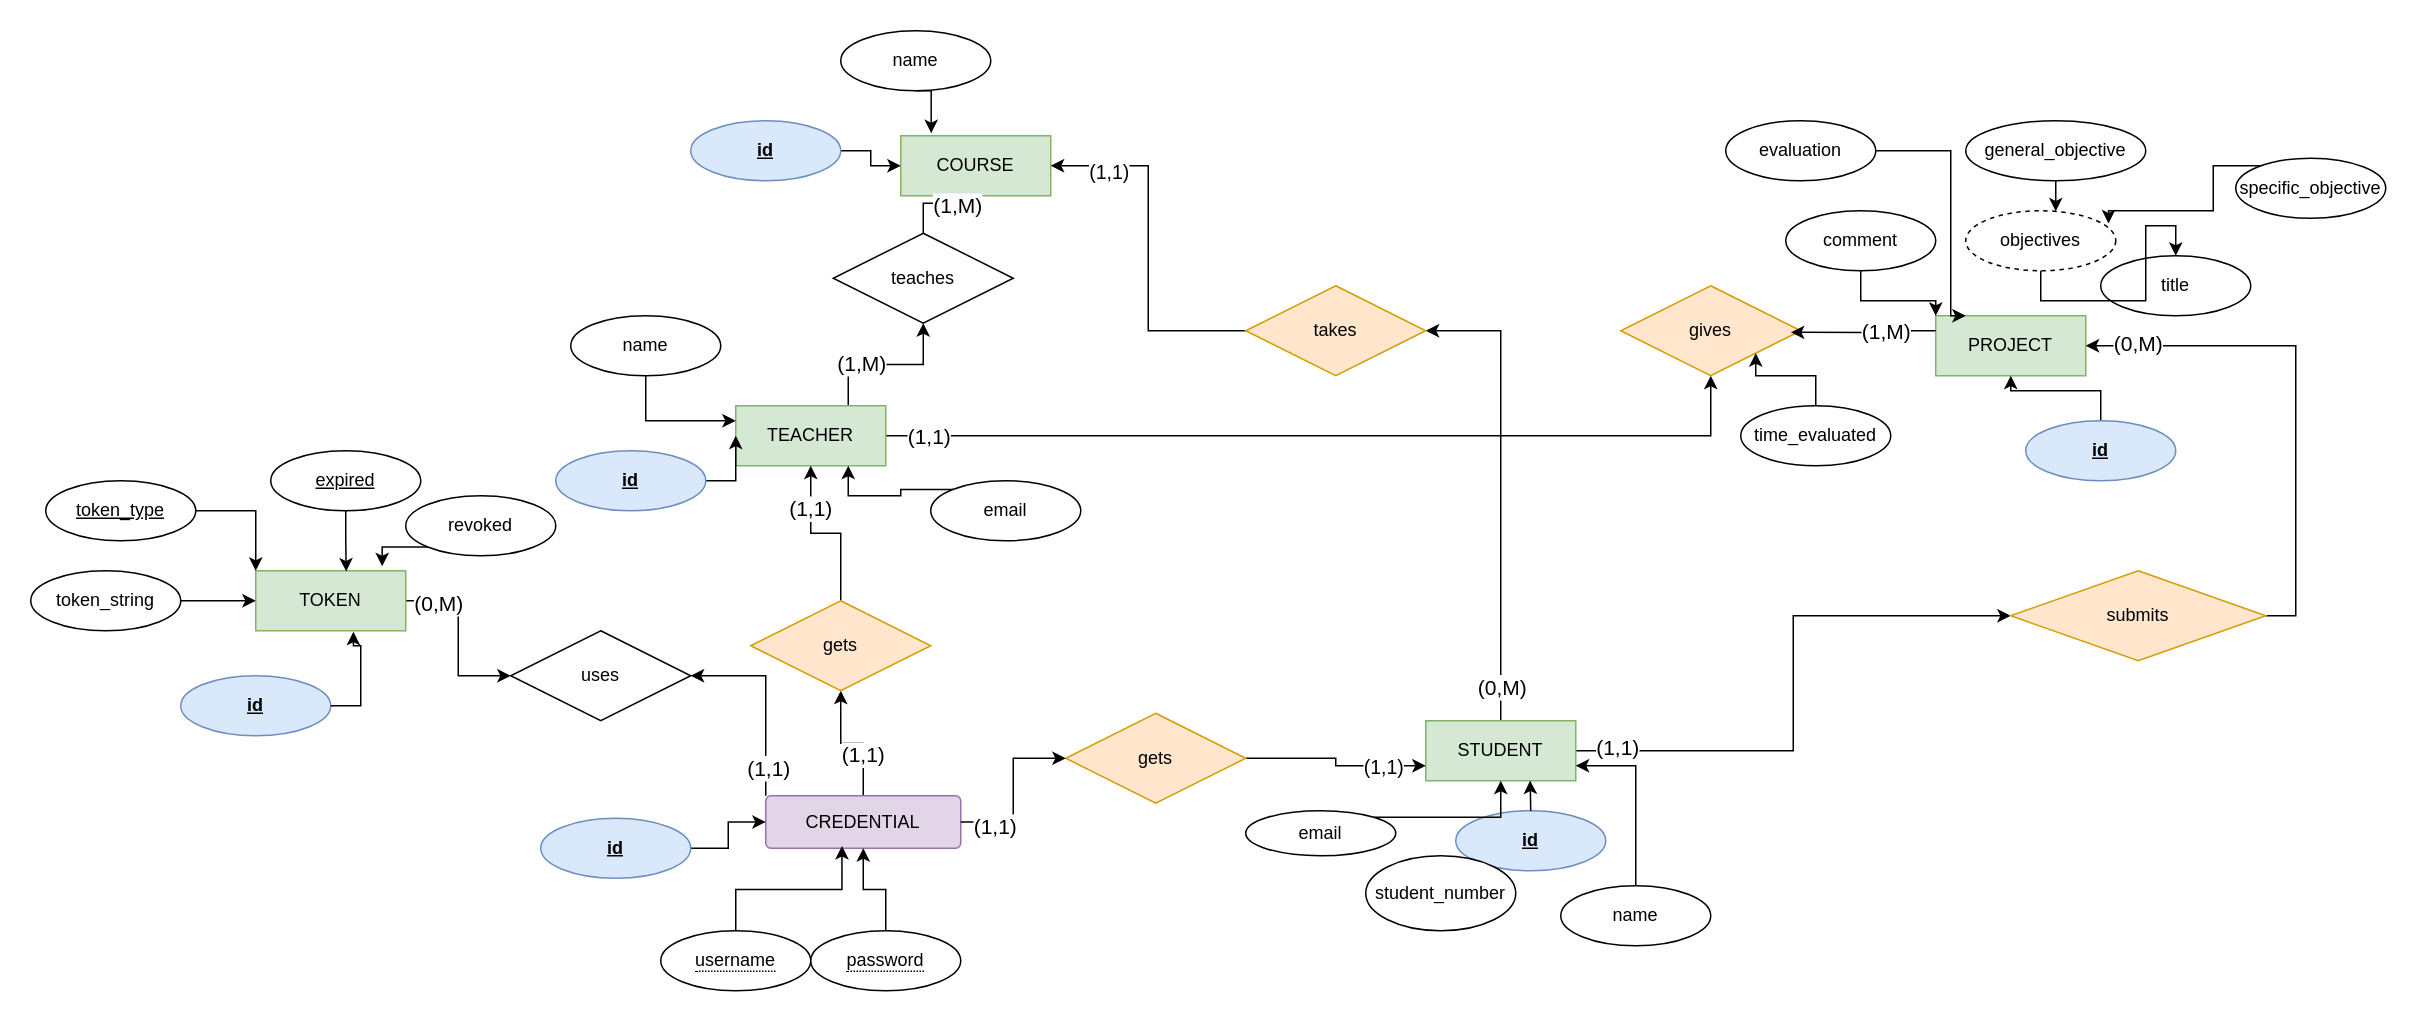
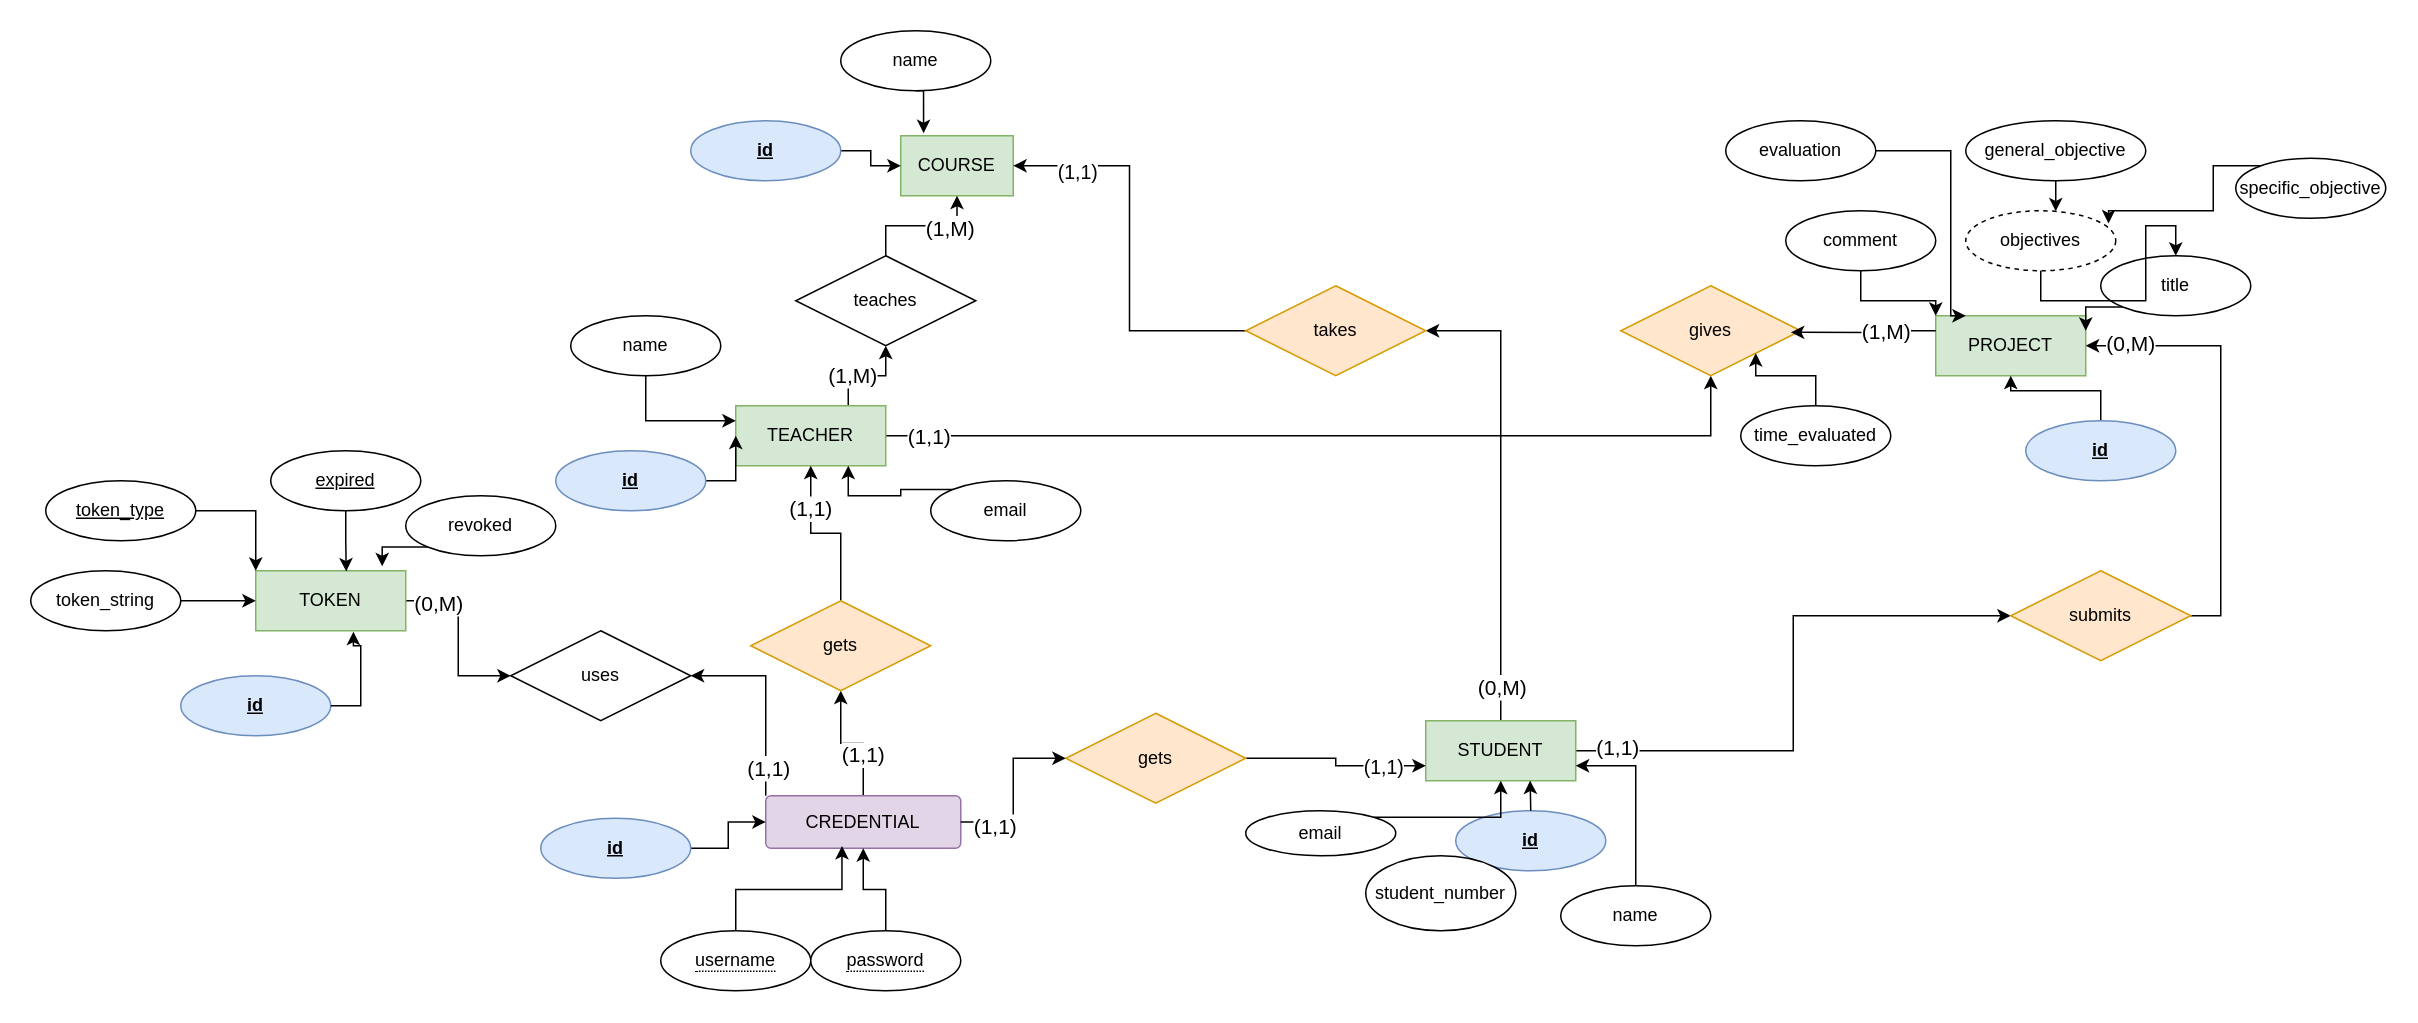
node "COURSE": size 150x60 -> 113x60
node "teaches": moved (923, 278) -> (886, 301)
edge "title" -> "PROJECT": added
node "submits": size 255x90 -> 180x90
